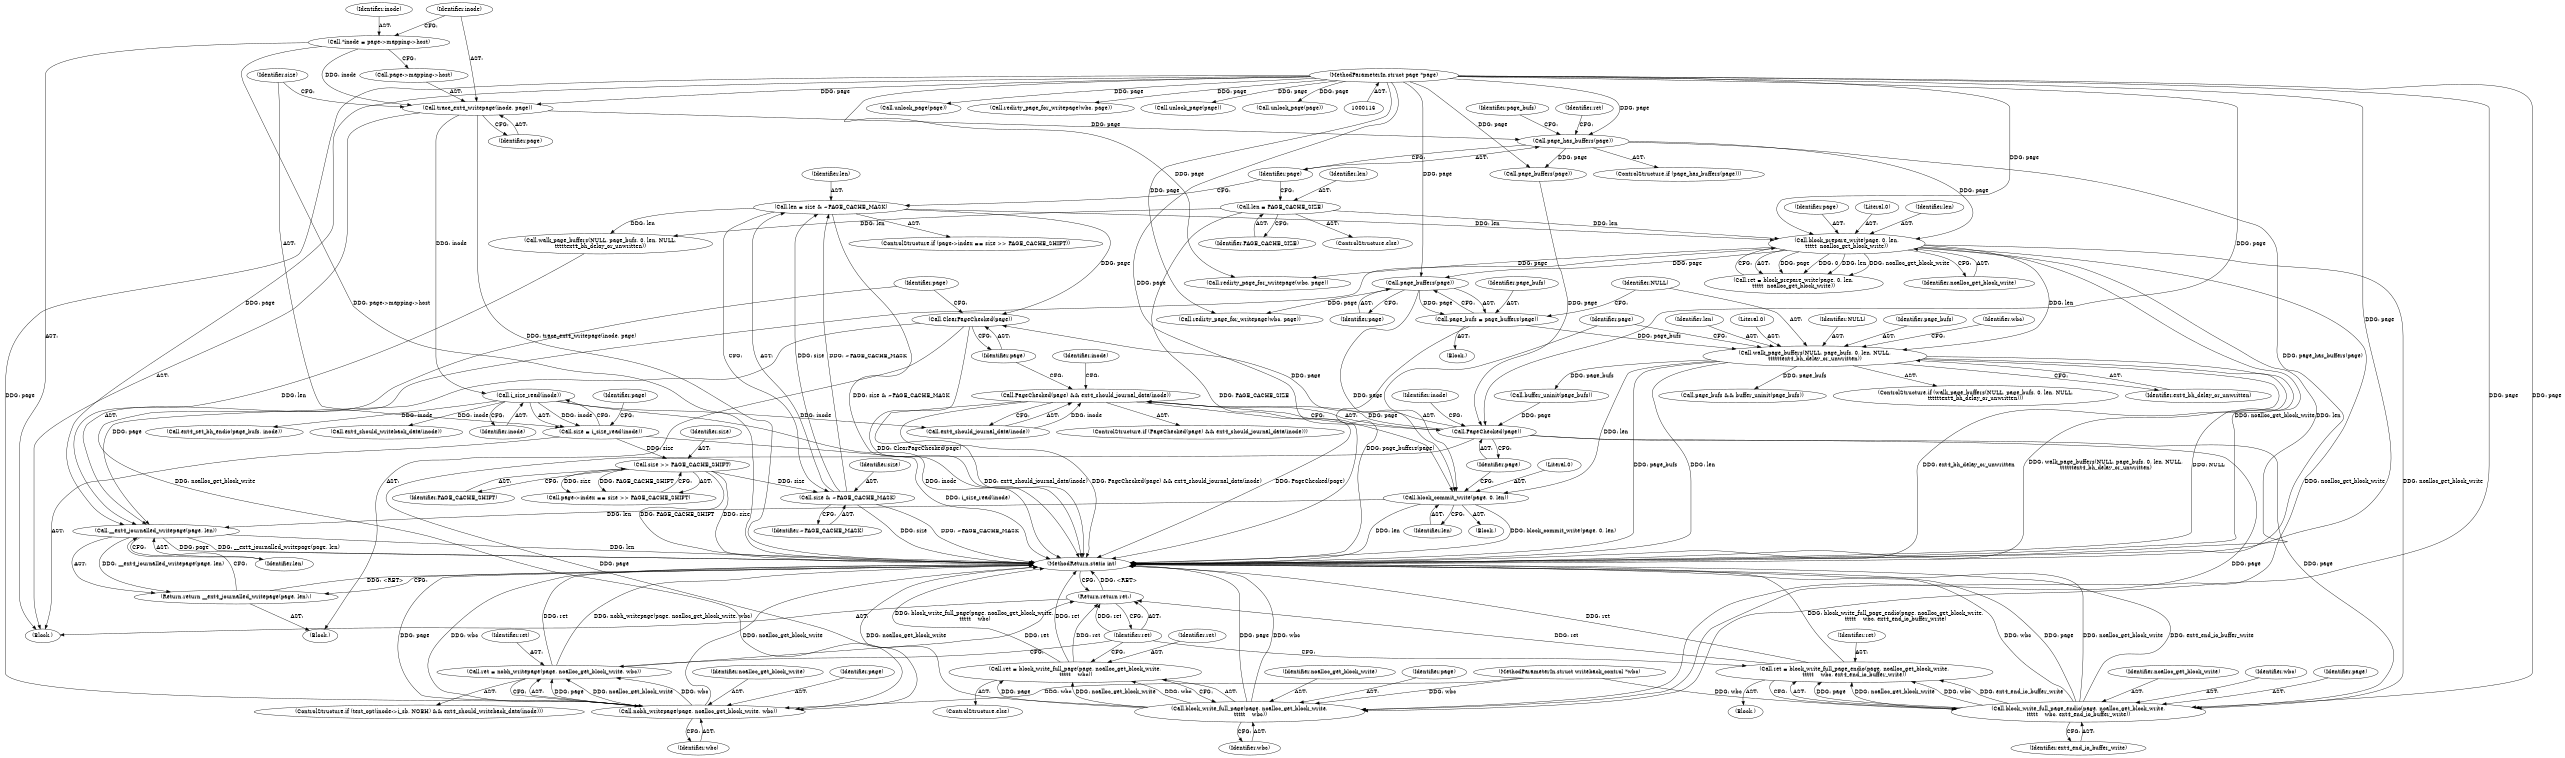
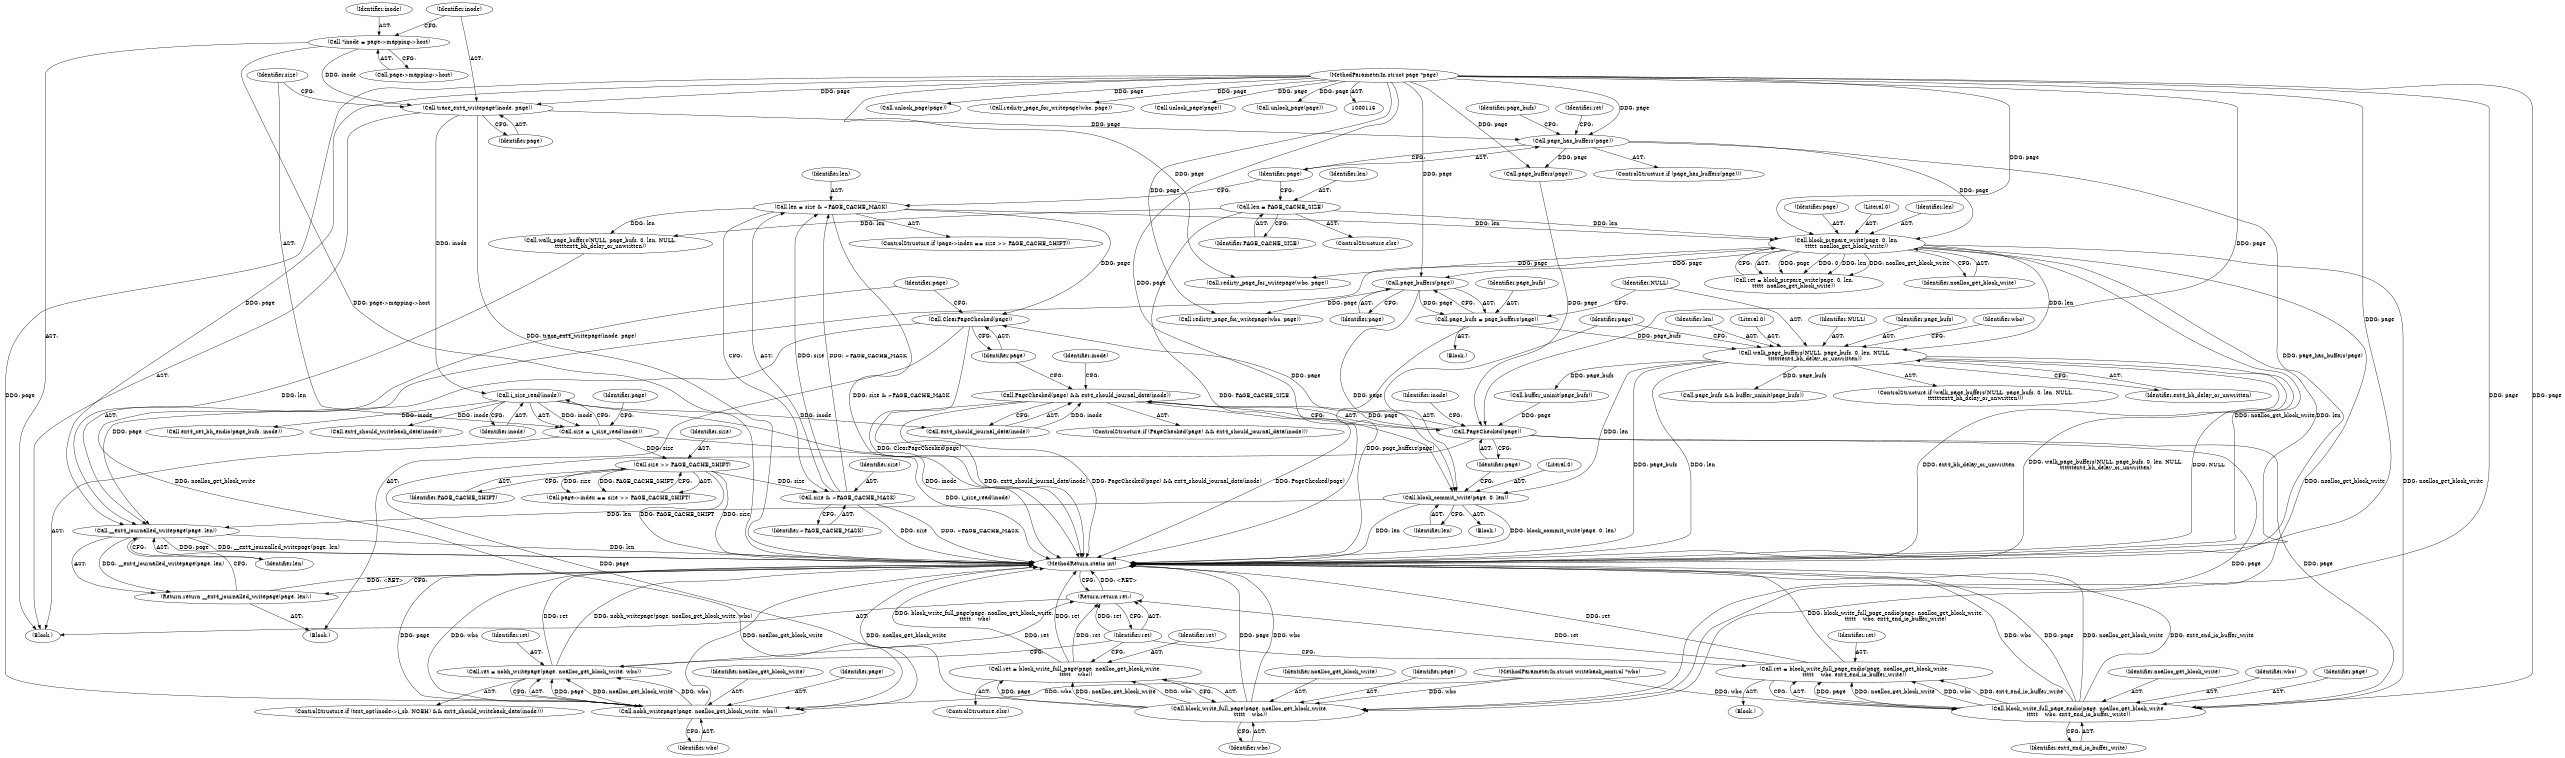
edge "(Call,page->mapping->host)" -> "(Call,trace_ext4_writepage(inode, page))": now "(Call,page->mapping->host)" -> "(Call,*inode = page->mapping->host)"
edge "1000116" -> "(MethodParameterIn,struct page *page)": reversed
